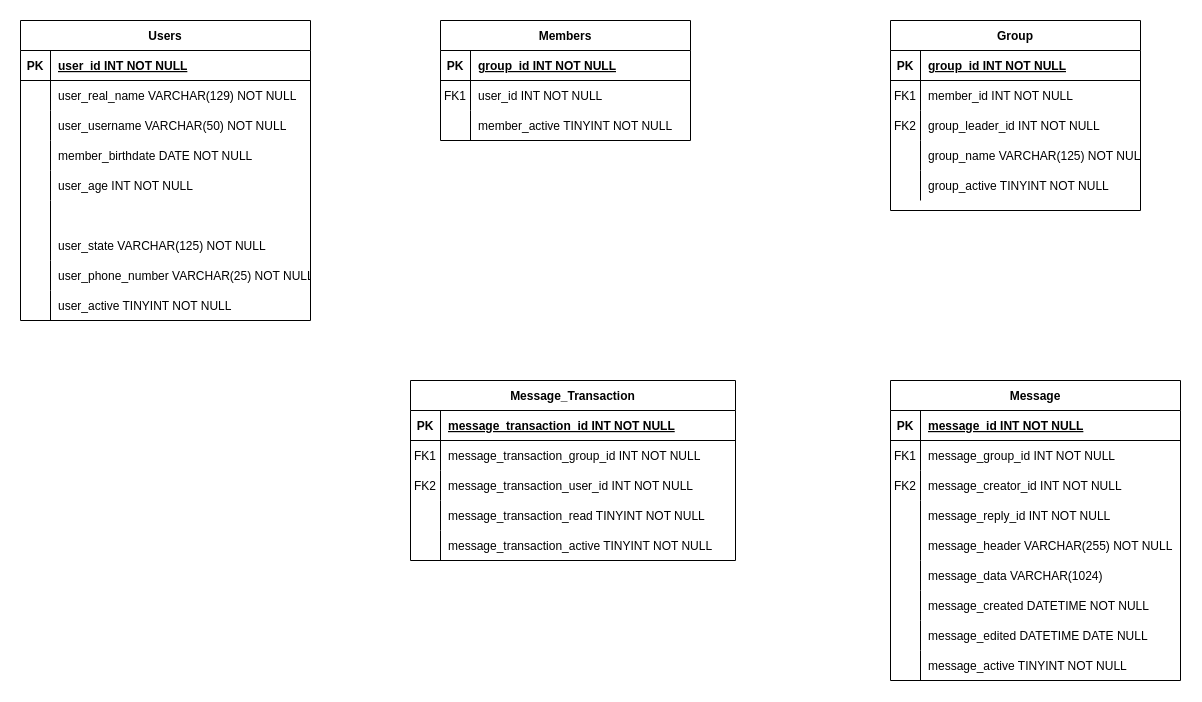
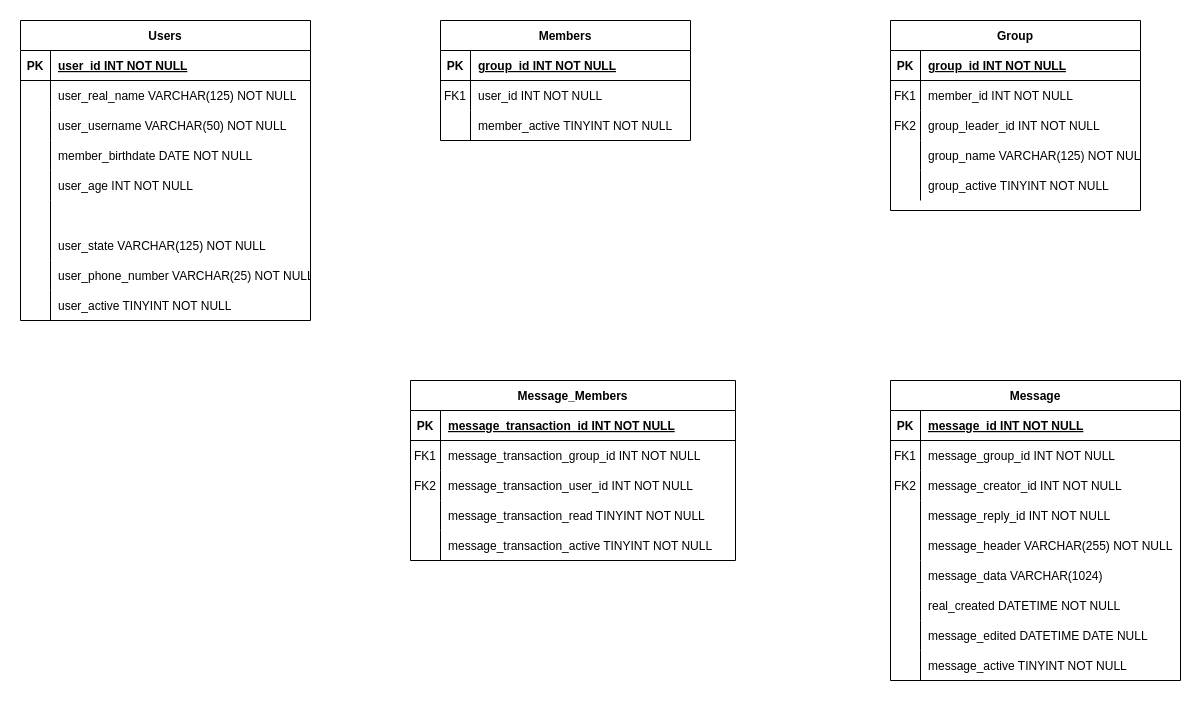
node "user_real_name VARCHAR(129) NOT NULL": label "user_real_name VARCHAR(129) NOT NULL" -> "user_real_name VARCHAR(125) NOT NULL"
node "Message_Transaction": label "Message_Transaction" -> "Message_Members"
node "message_created DATETIME NOT NULL": label "message_created DATETIME NOT NULL" -> "real_created DATETIME NOT NULL"
